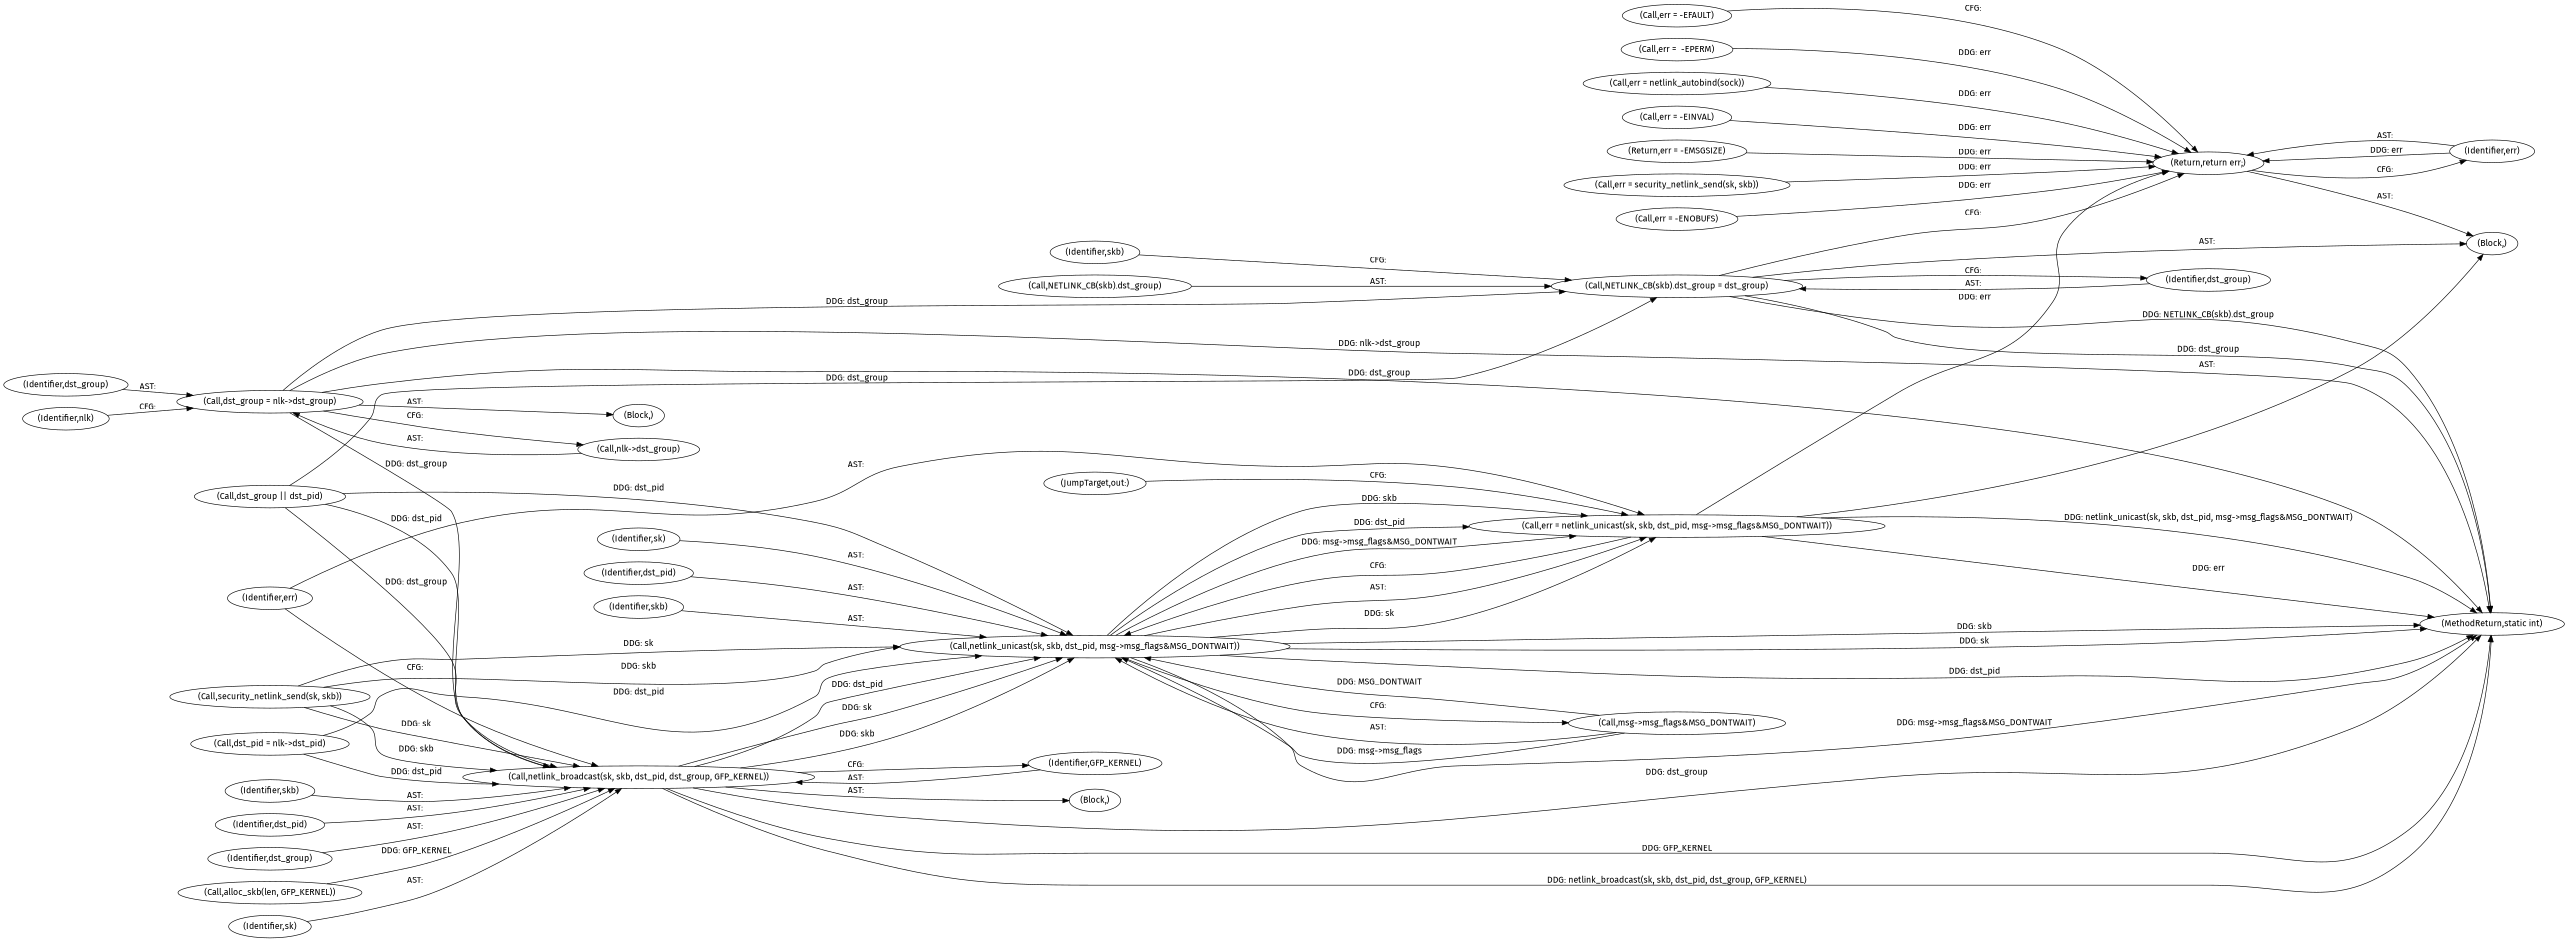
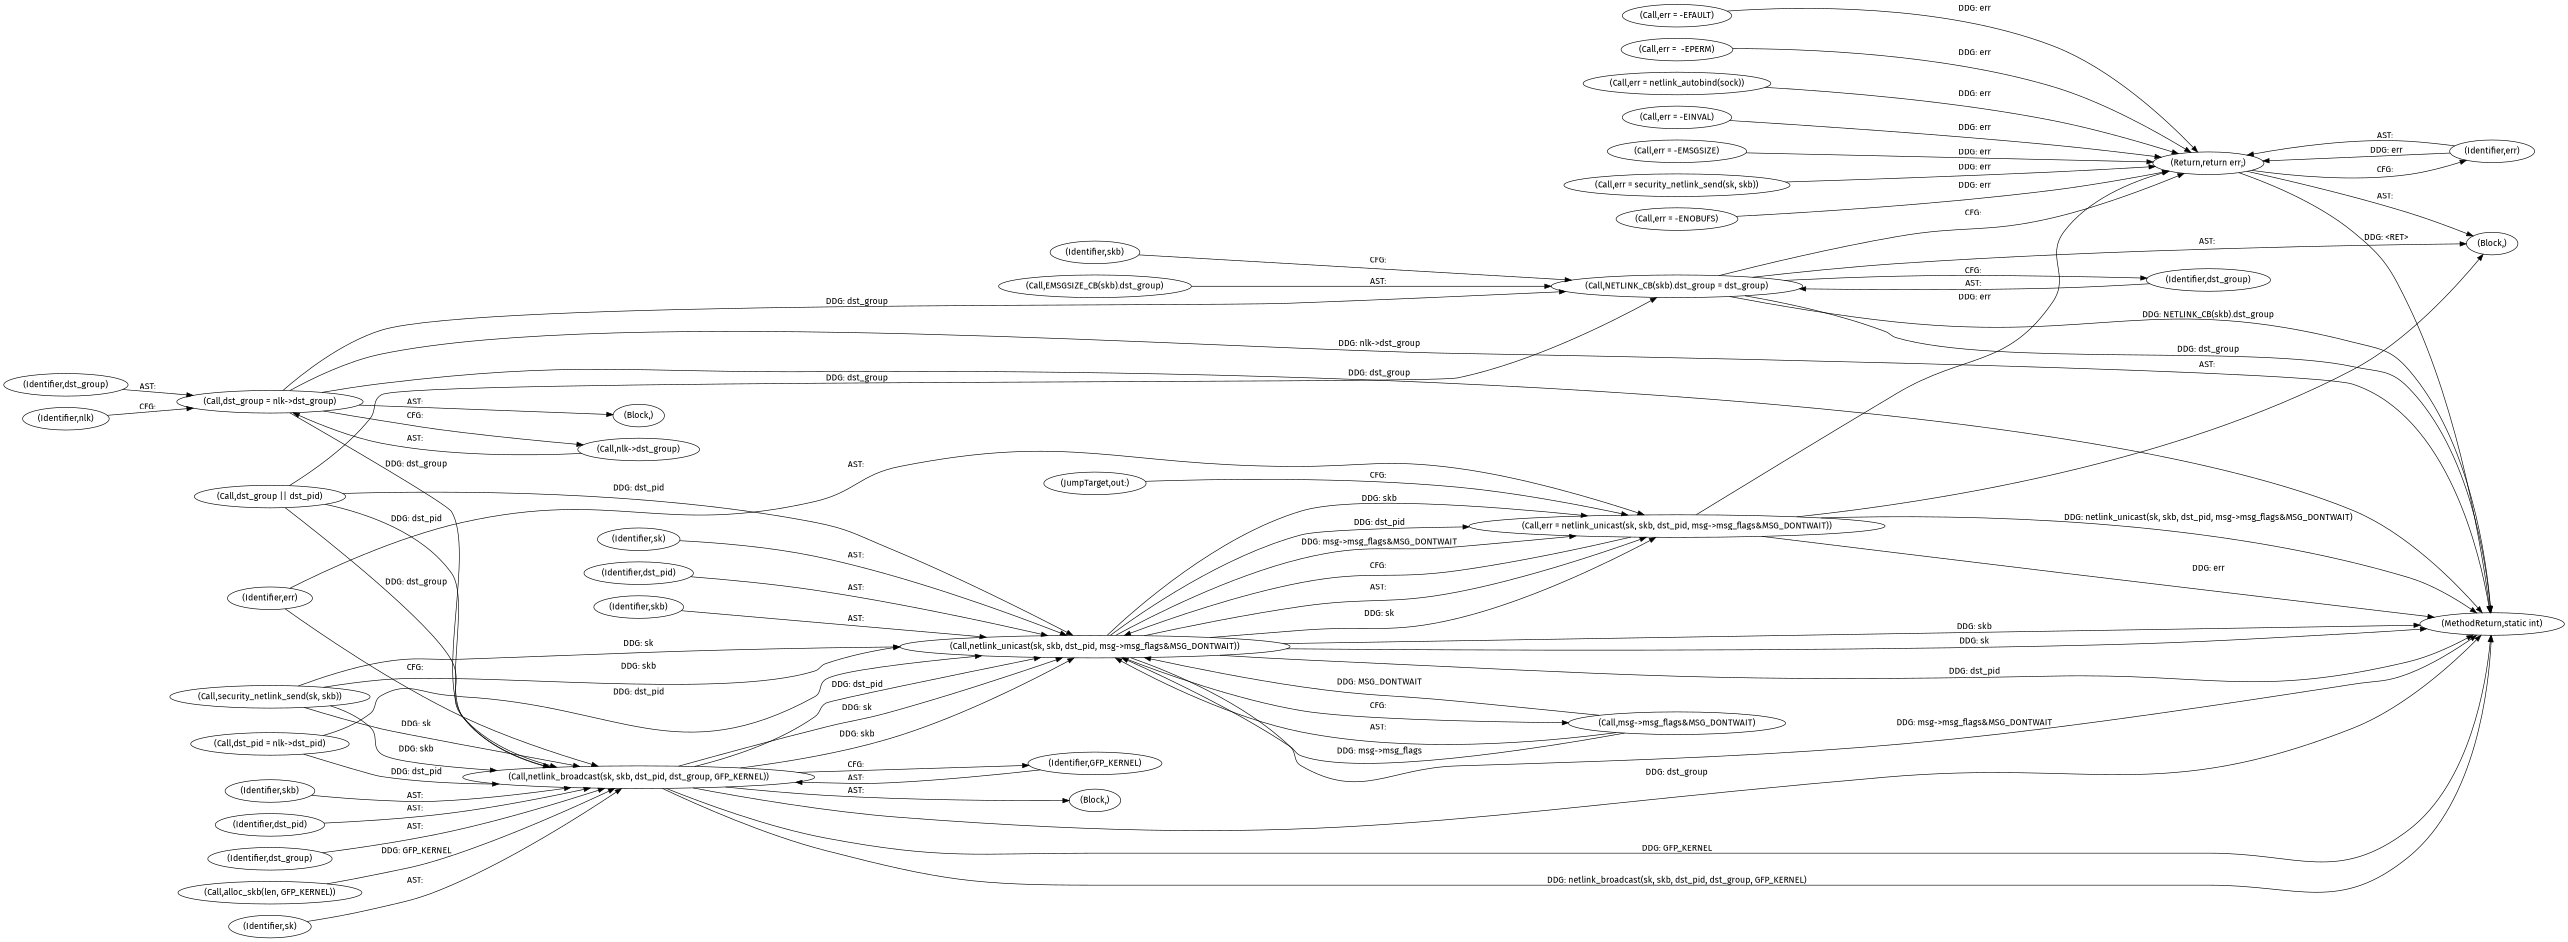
edge "(Call,err = -EFAULT)" -> "(Return,return err;)": label "CFG: " -> "DDG: err"
node "(Return,err = -EMSGSIZE)": label "(Return,err = -EMSGSIZE)" -> "(Call,err = -EMSGSIZE)"
node "(Call,NETLINK_CB(skb).dst_group)": label "(Call,NETLINK_CB(skb).dst_group)" -> "(Call,EMSGSIZE_CB(skb).dst_group)"
edge "(Return,return err;)" -> "(MethodReturn,static int)": added, label "DDG: <RET>"
